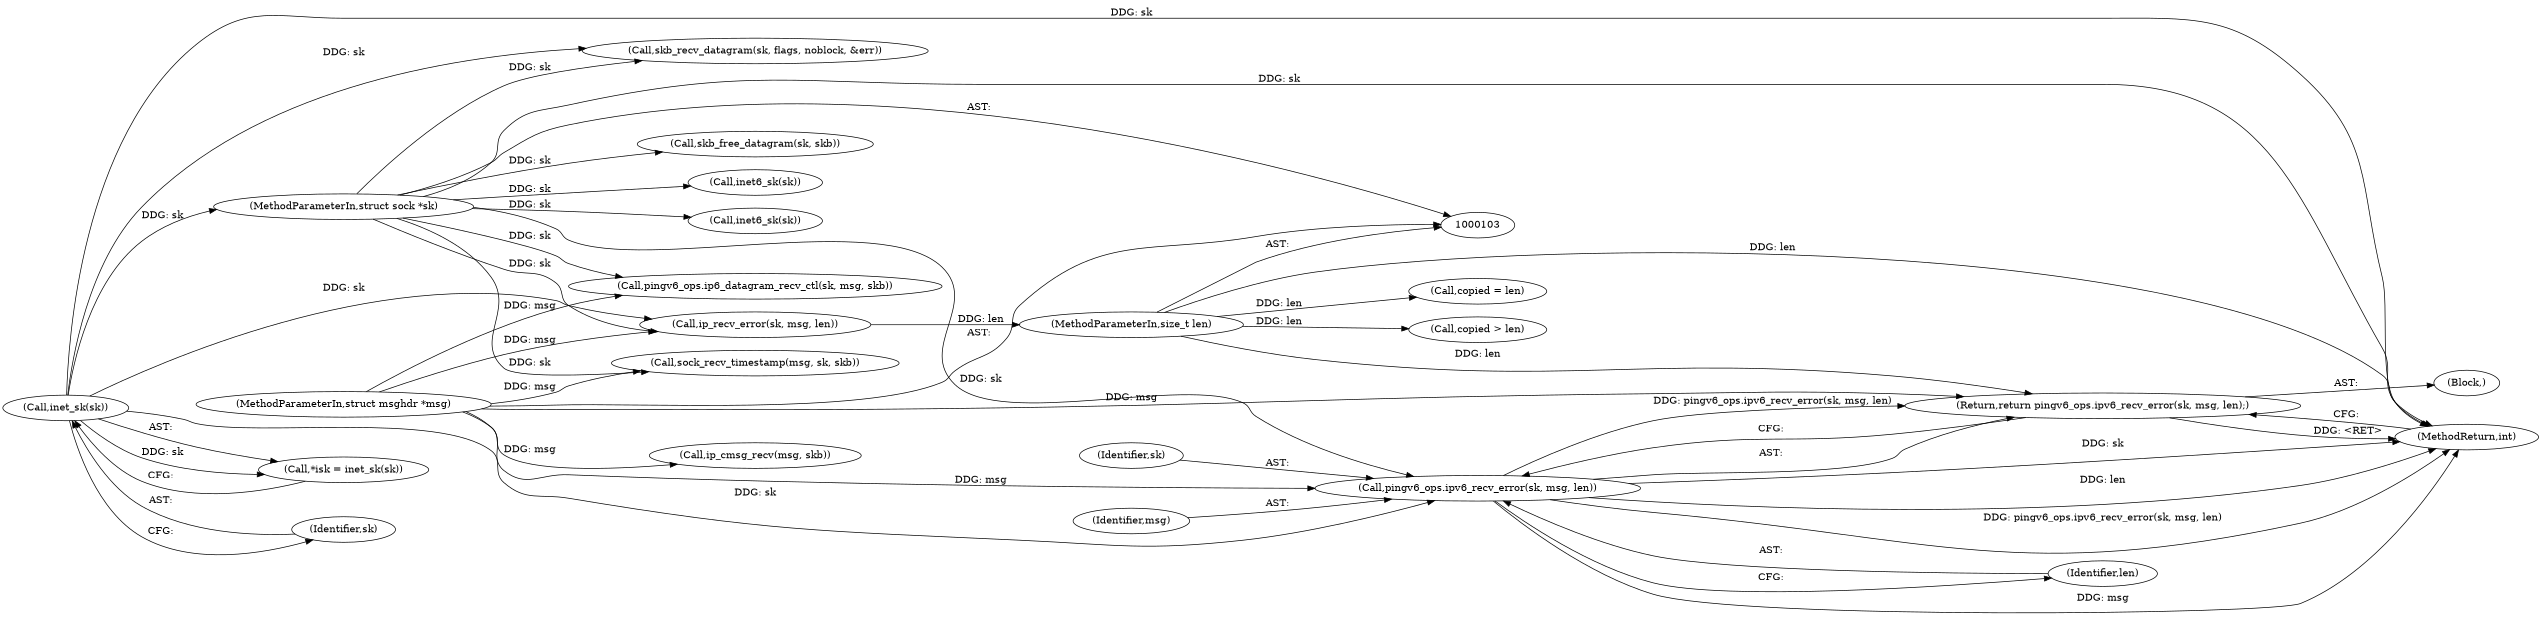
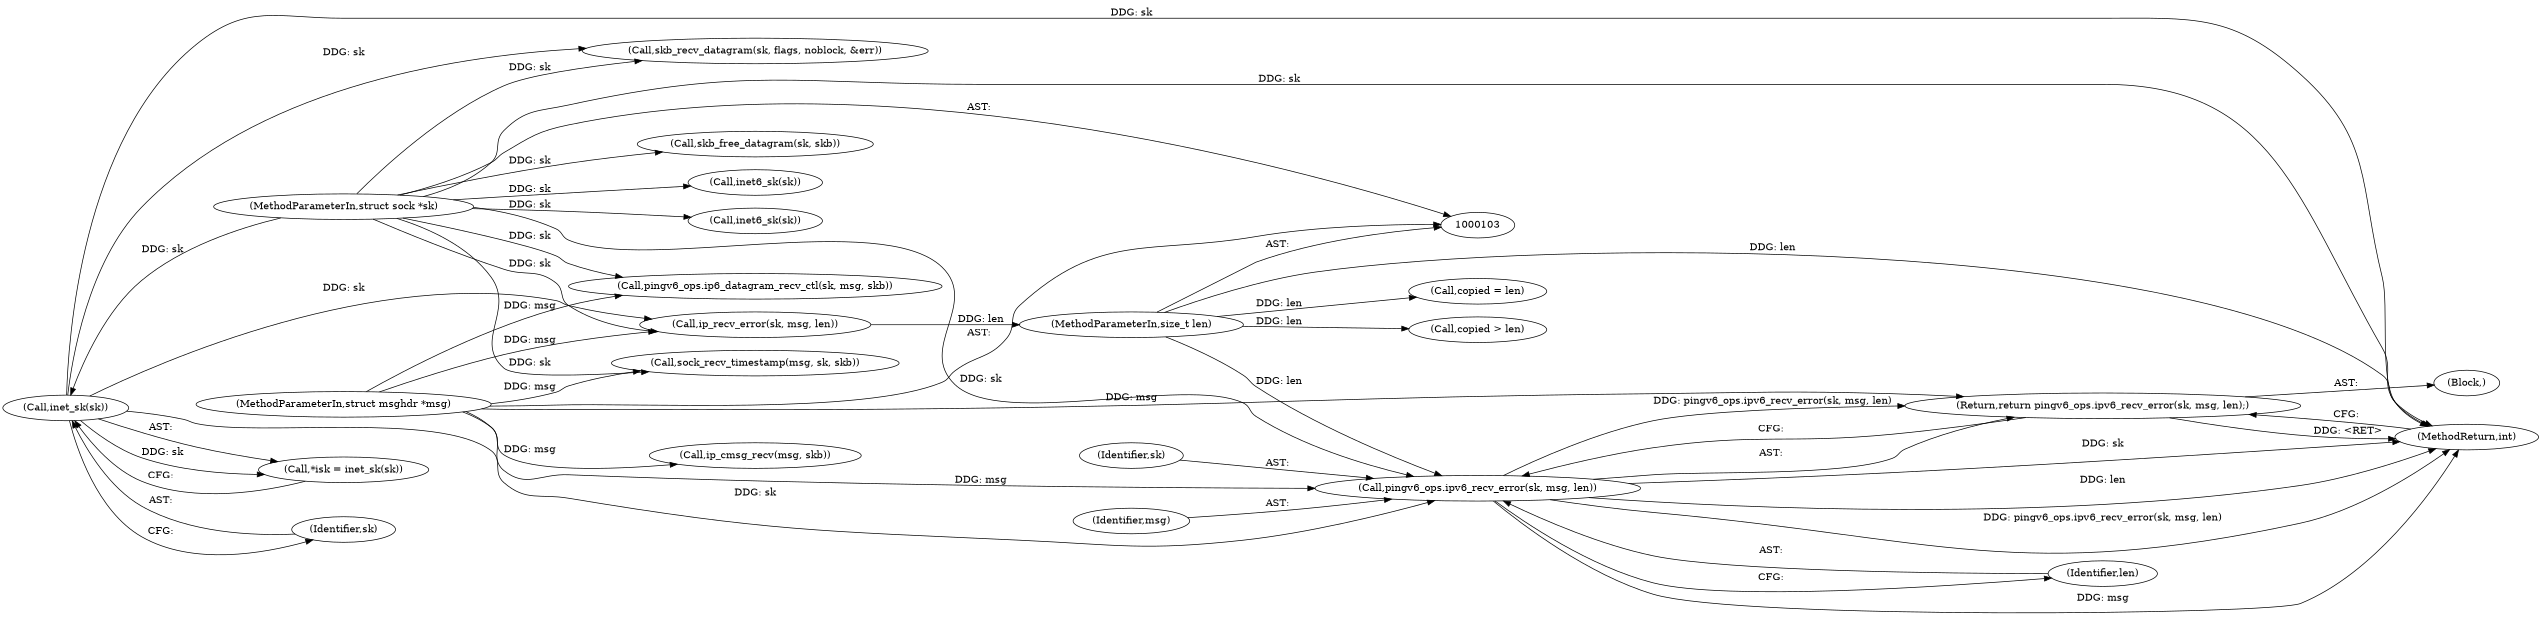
edge "(Call,inet_sk(sk))" -> "(MethodParameterIn,struct sock *sk)": reversed
edge "(MethodParameterIn,size_t len)" -> "(Return,return pingv6_ops.ipv6_recv_error(sk, msg, len);)": now "(MethodParameterIn,size_t len)" -> "(Call,pingv6_ops.ipv6_recv_error(sk, msg, len))"
